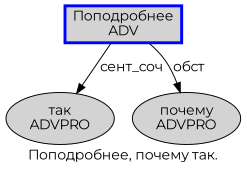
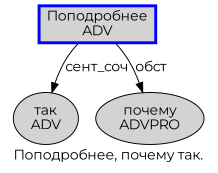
node "так ADVPRO": label "так ADVPRO" -> "так ADV"
